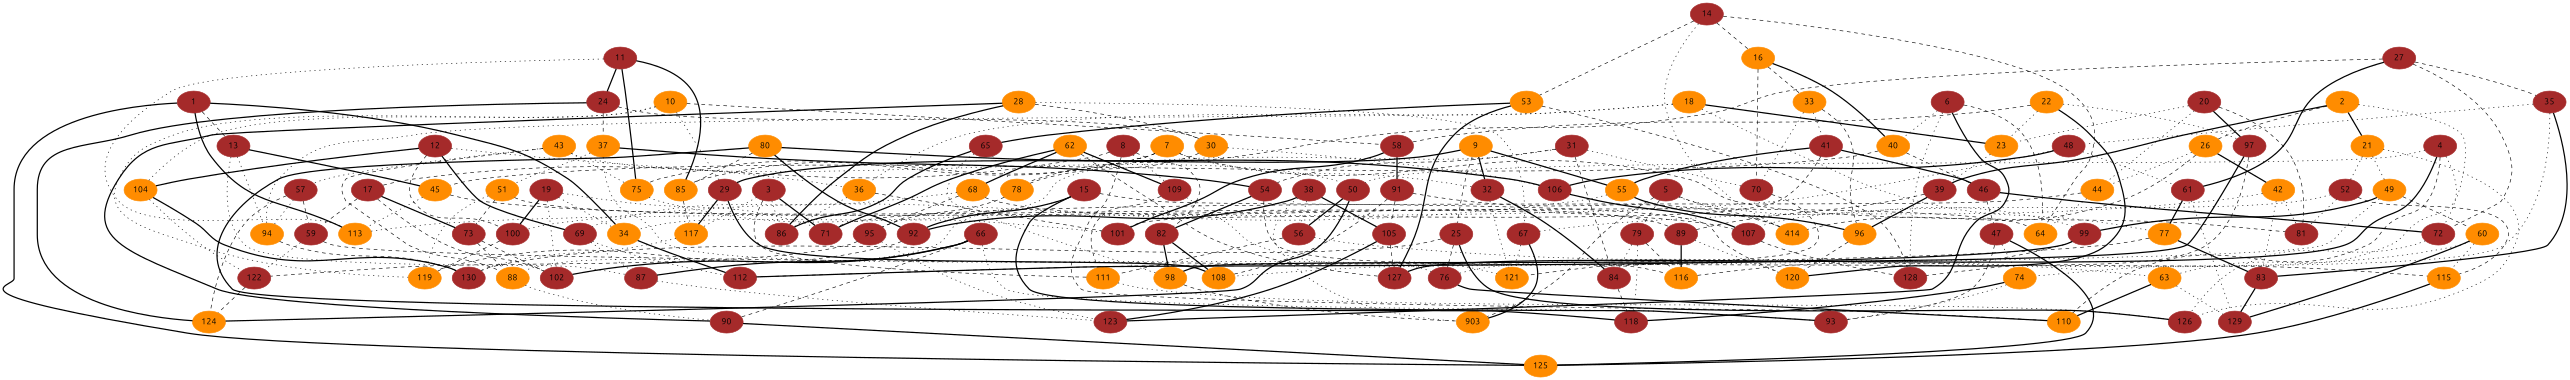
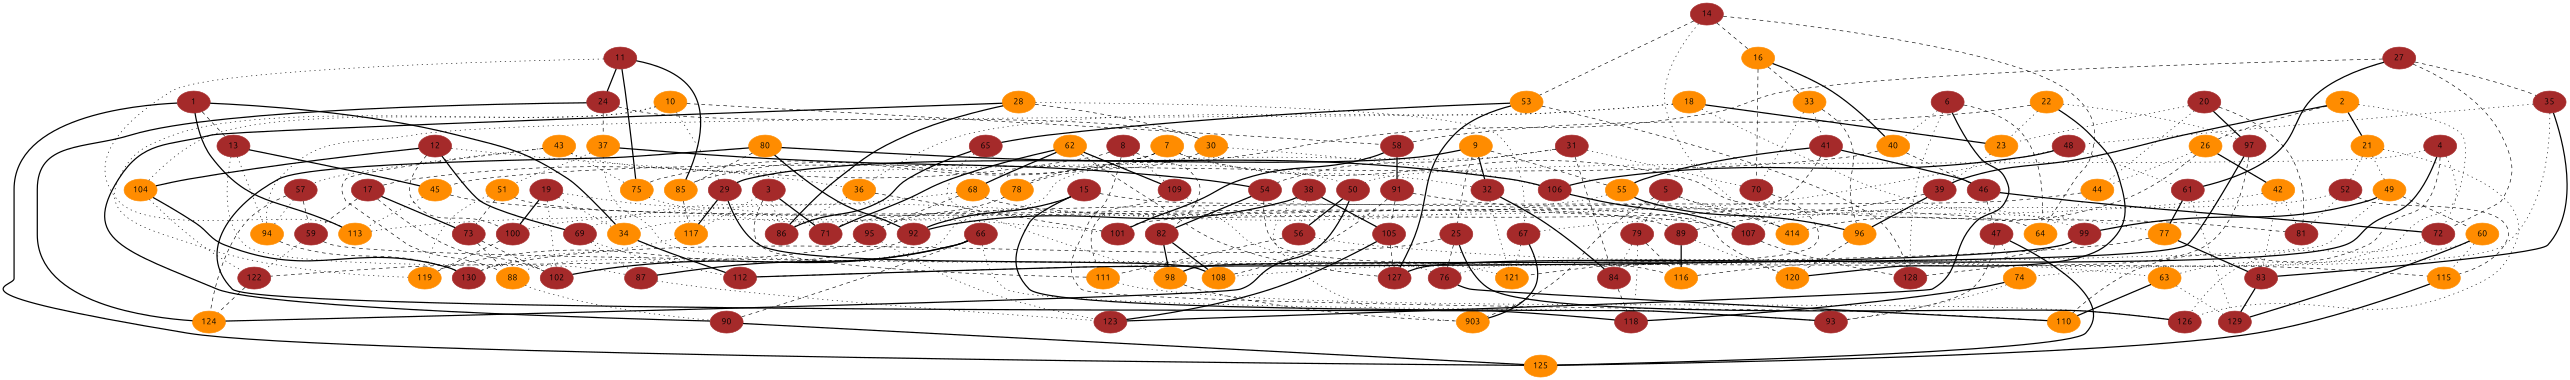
edge "9" -- "55": style bold -> dashed
